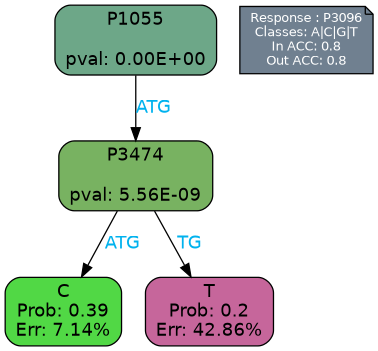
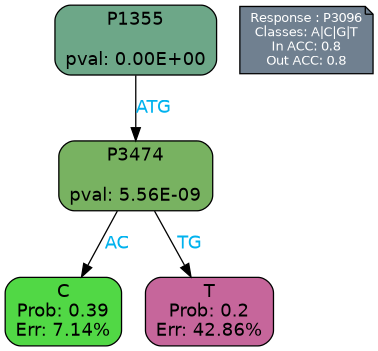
node "P1055 pval: 0.00E+00": label "P1055 pval: 0.00E+00" -> "P1355 pval: 0.00E+00"
edge "P3474 pval: 5.56E-09" -> "C Prob: 0.39 Err: 7.14%": label "ATG" -> "AC"
